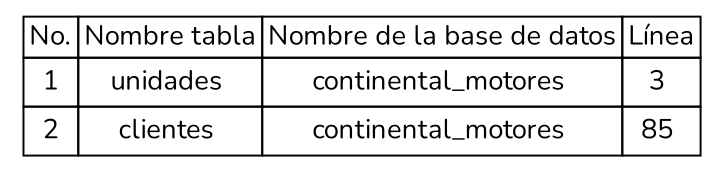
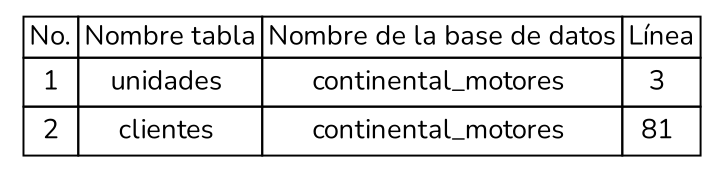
node "No.": text "85" -> "81"
